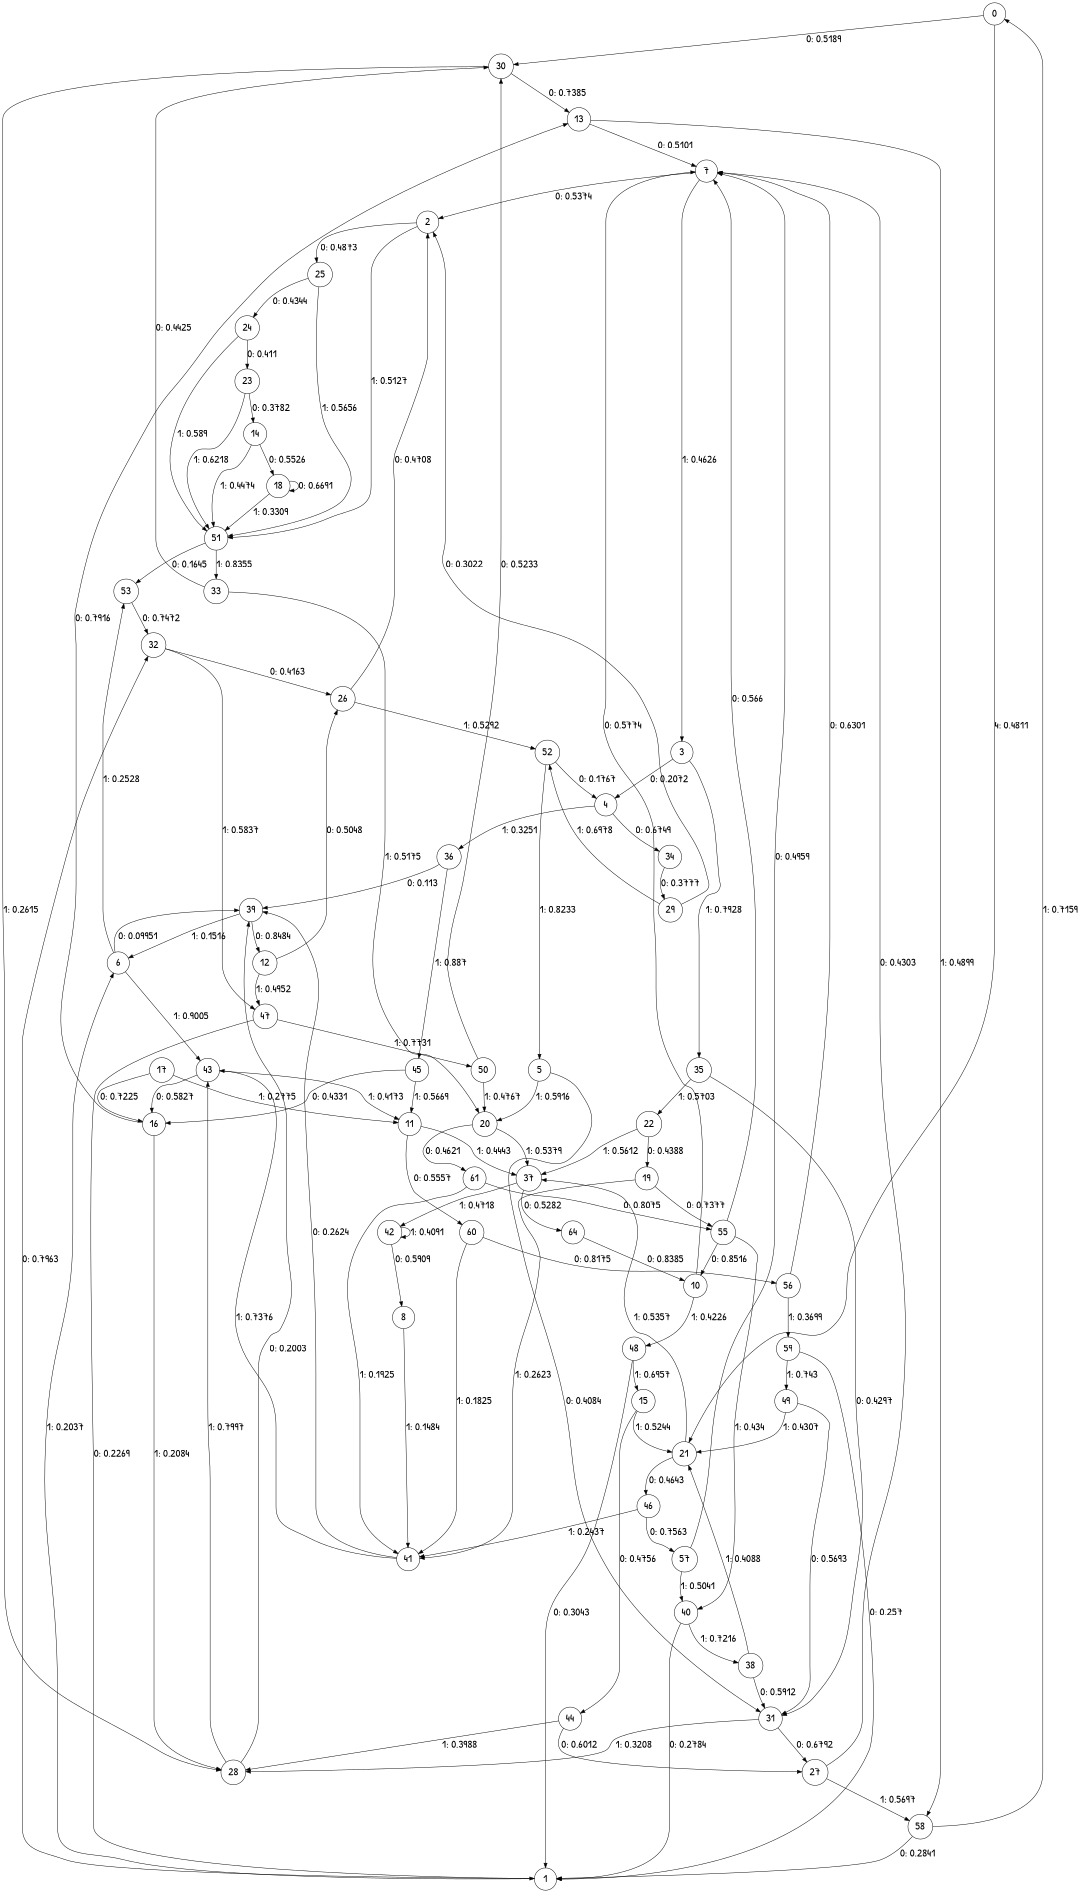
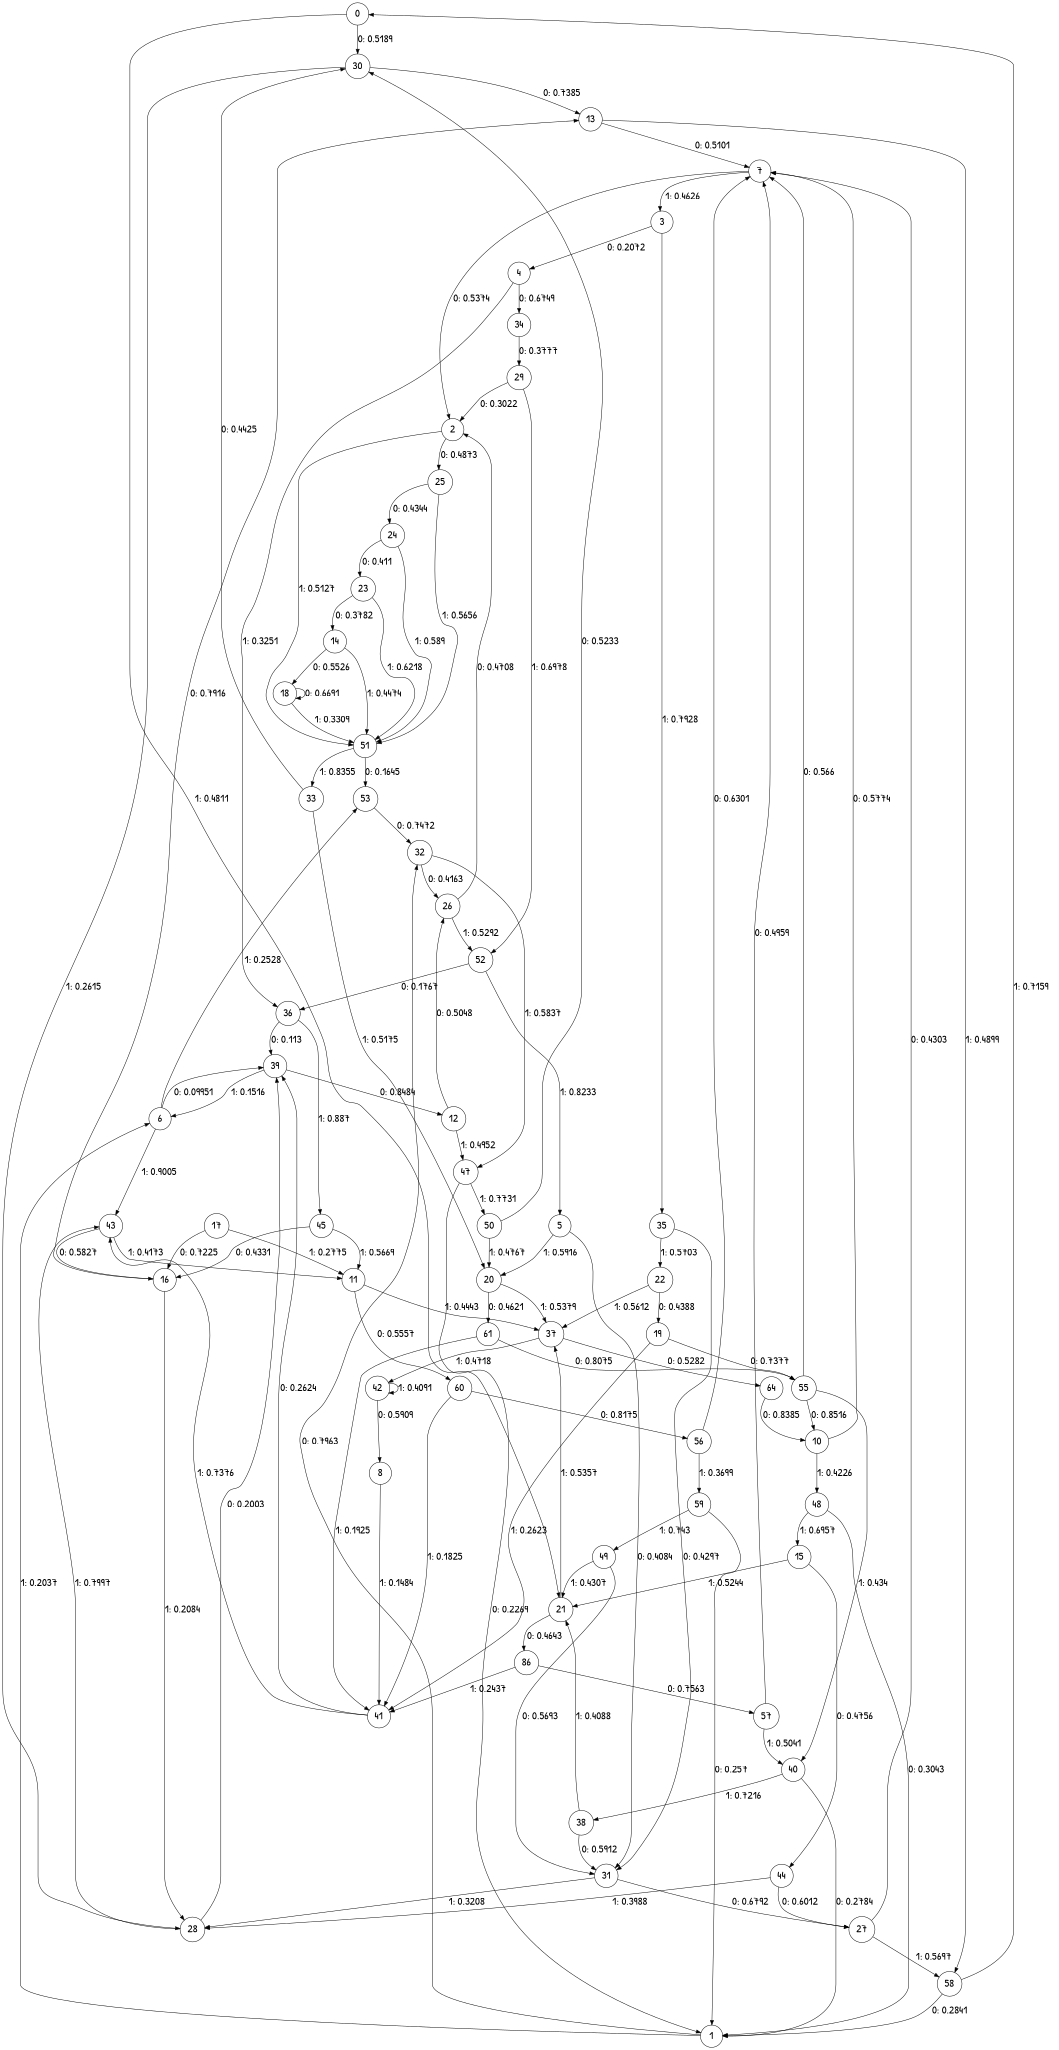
edge "0" -> "21": label "4: 0.4811   " -> "1: 0.4811   "
edge "52" -> "4": now "52" -> "36"
node "46": label "46" -> "86"
